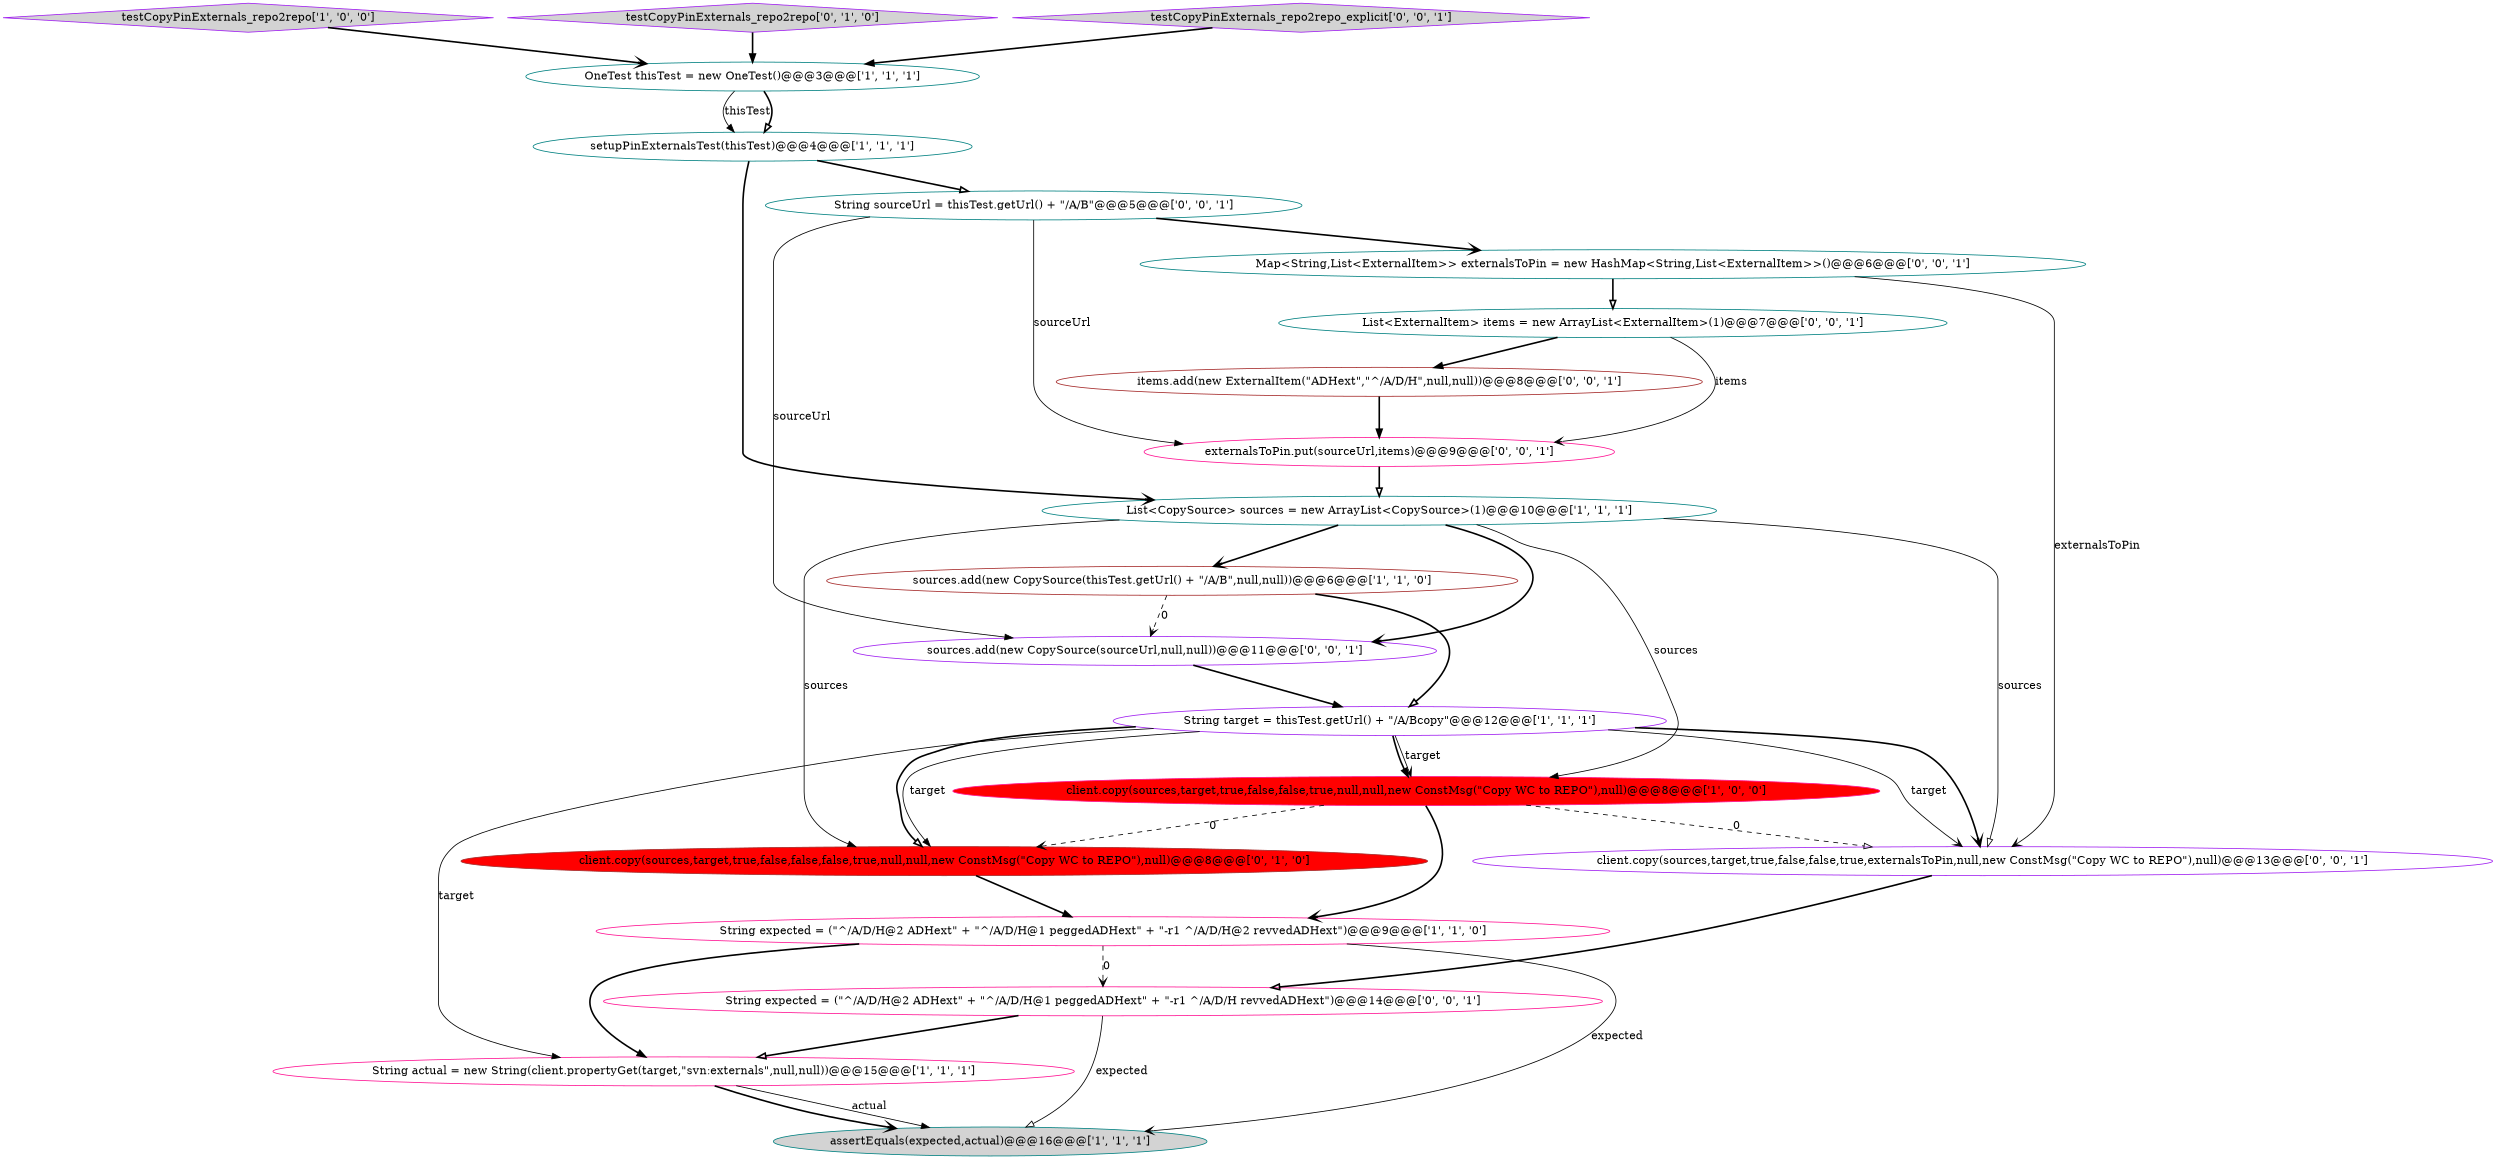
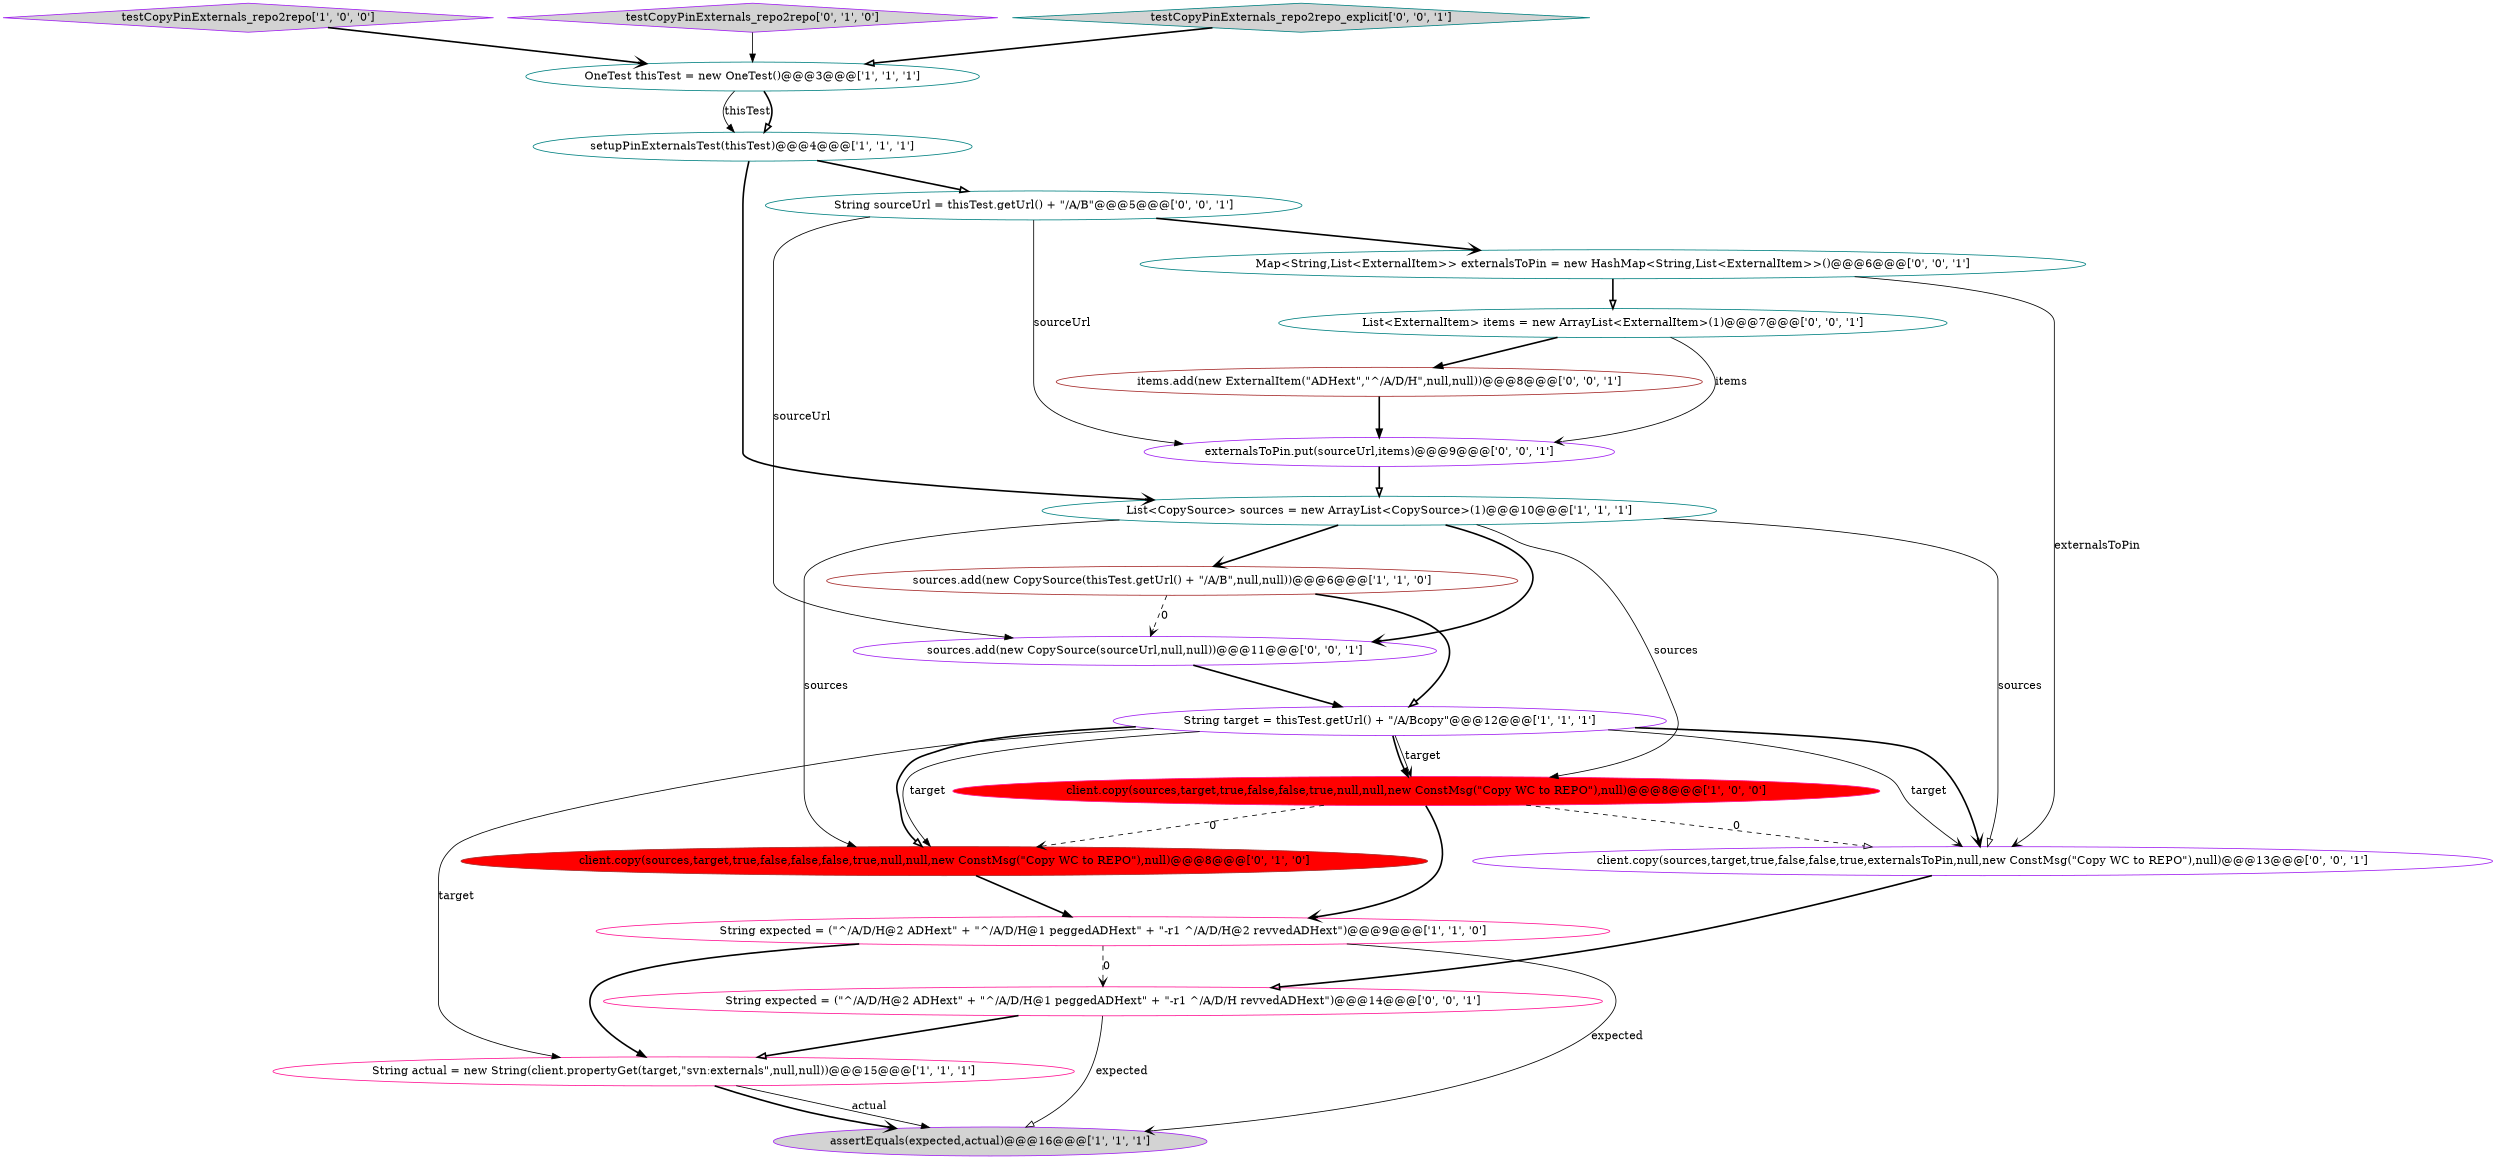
node "testCopyPinExternals_repo2repo_explicit['0', '0', '1']": color purple -> teal
edge "testCopyPinExternals_repo2repo['0', '1', '0']" -> "OneTest thisTest = new OneTest()@@@3@@@['1', '1', '1']": style bold -> solid
edge "testCopyPinExternals_repo2repo_explicit['0', '0', '1']" -> "OneTest thisTest = new OneTest()@@@3@@@['1', '1', '1']": arrowhead normal -> onormal
node "externalsToPin.put(sourceUrl,items)@@@9@@@['0', '0', '1']": color deeppink -> purple
node "assertEquals(expected,actual)@@@16@@@['1', '1', '1']": color teal -> purple
